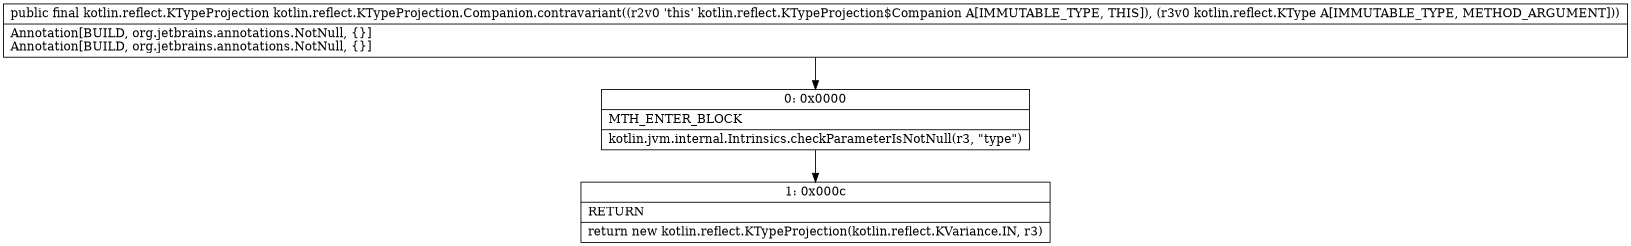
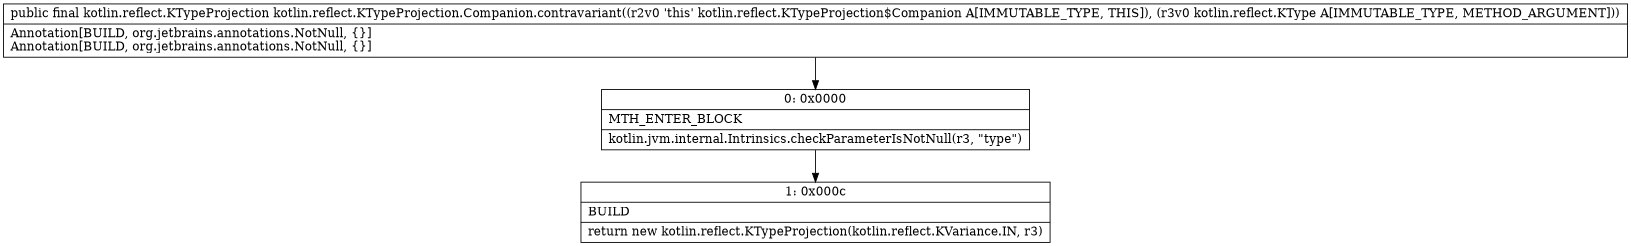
node "1: 0x000c": text "RETURN" -> "BUILD"
